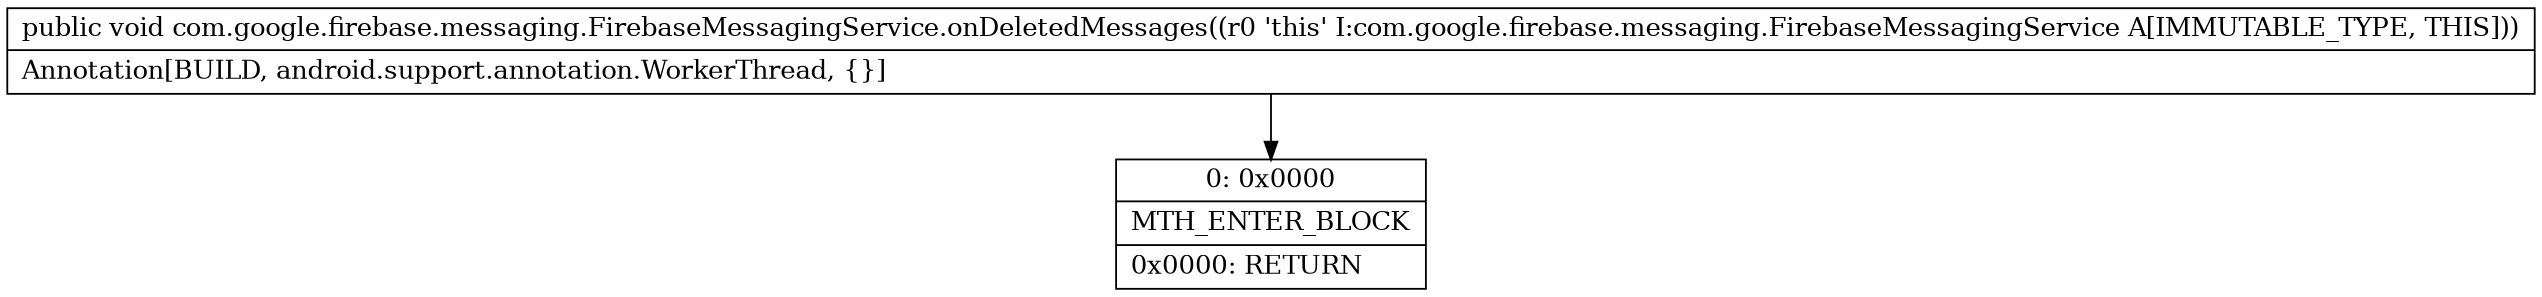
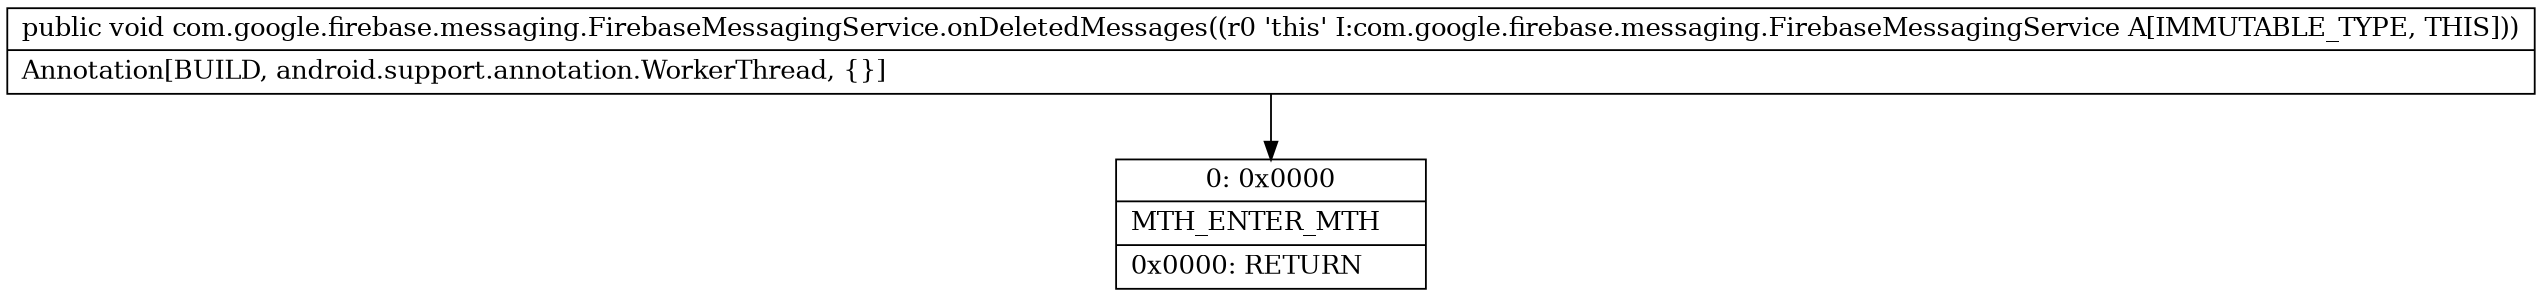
node "0: 0x0000": text "MTH_ENTER_BLOCK" -> "MTH_ENTER_MTH"
